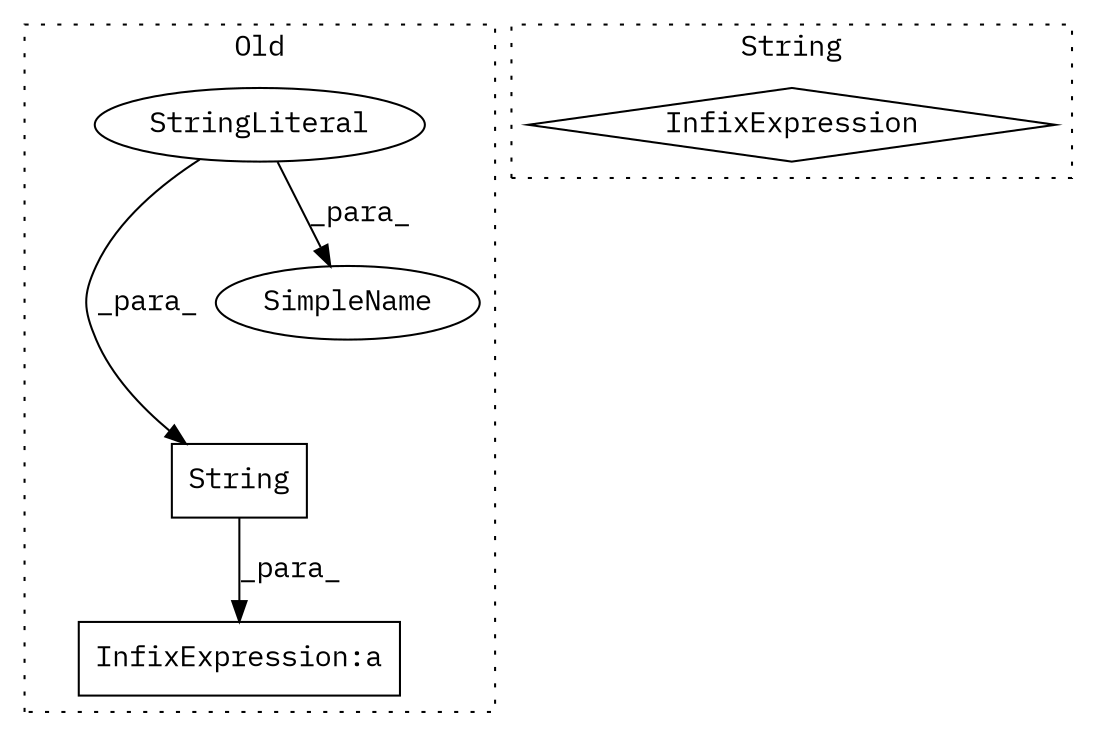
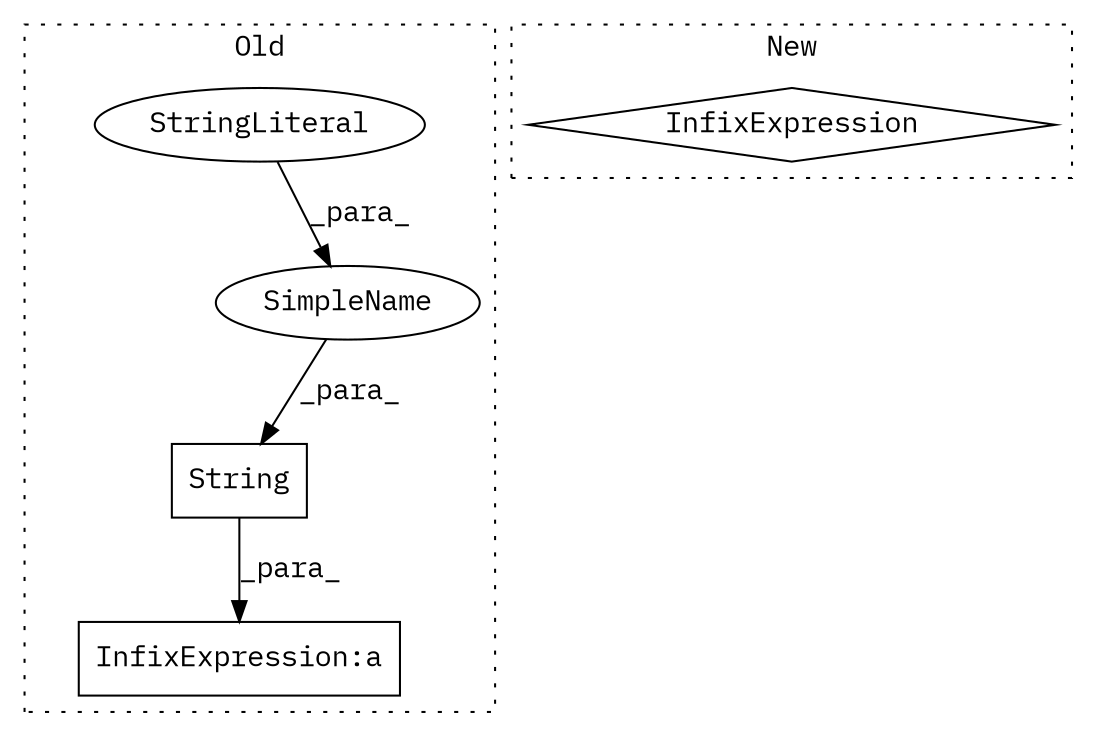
cluster "String": label "String" -> "New"
edge "StringLiteral" -> "String": now "SimpleName" -> "String"
